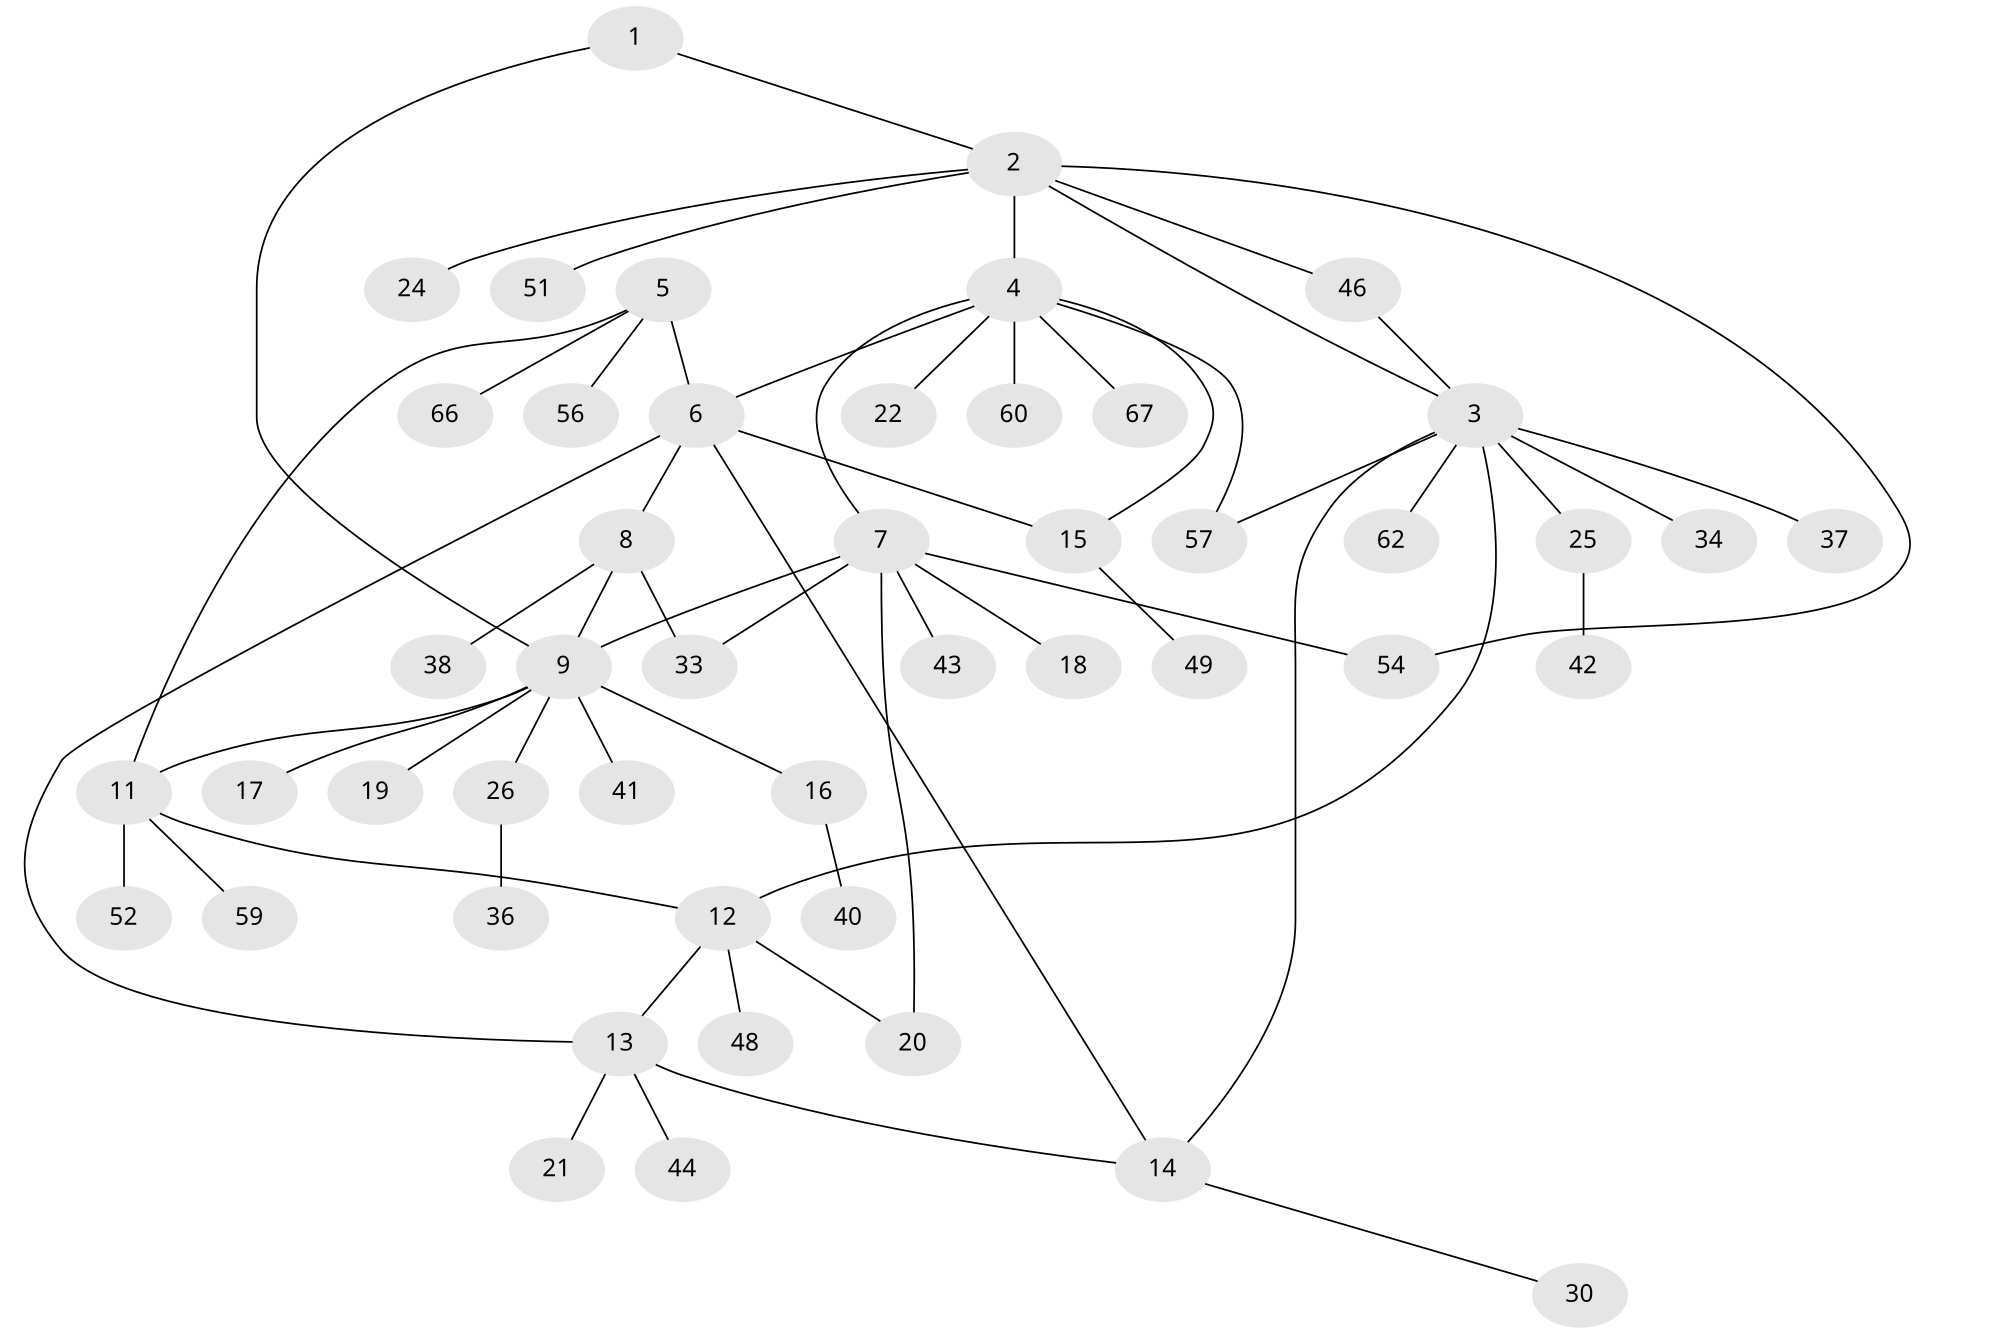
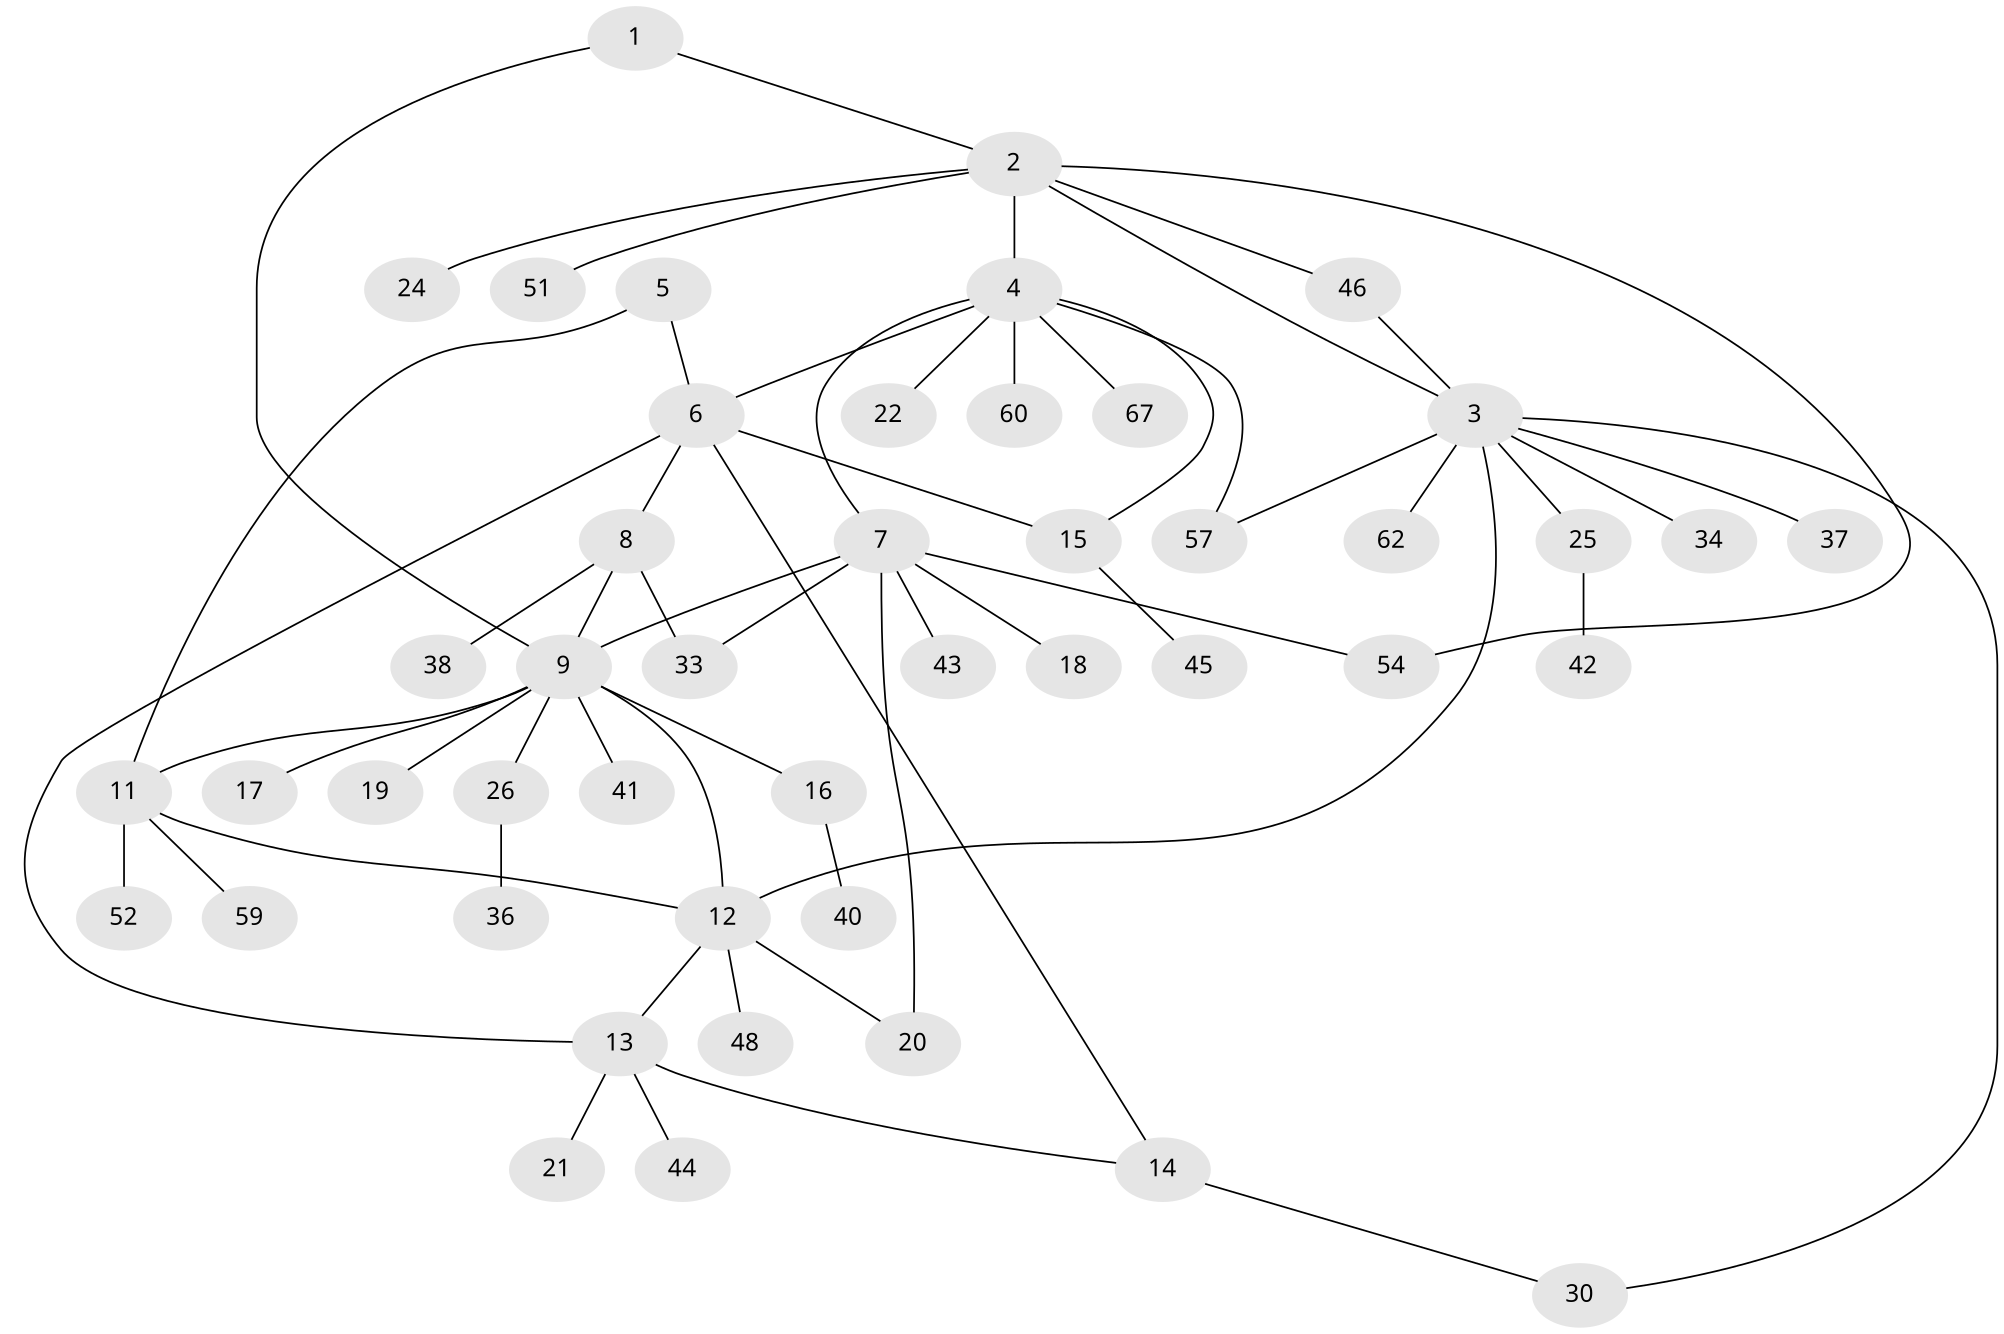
node "66": removed
node "56": removed
node "49": label "49" -> "45"
edge "9" -- "12": added
edge "3" -- "14": now "3" -- "30"
